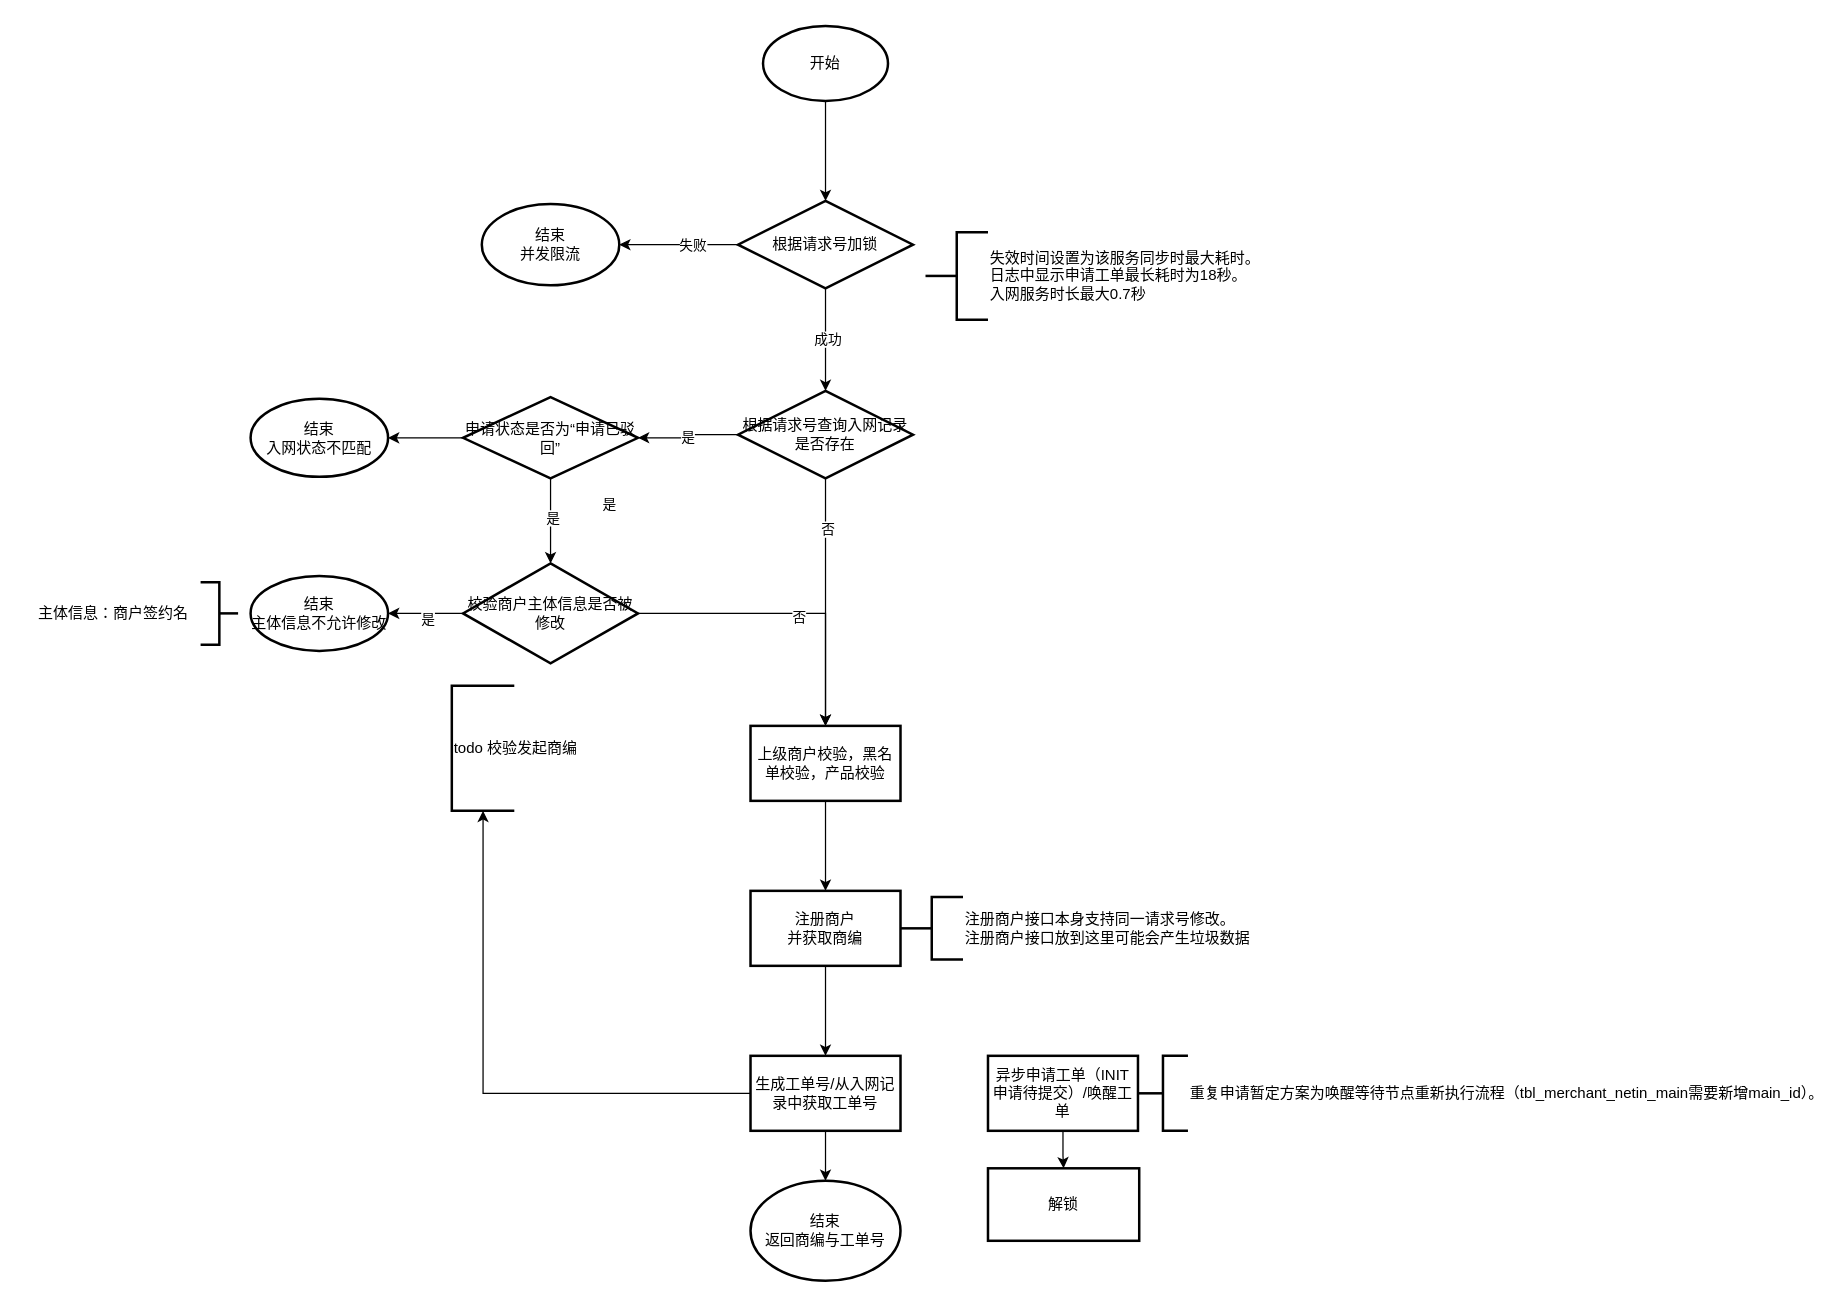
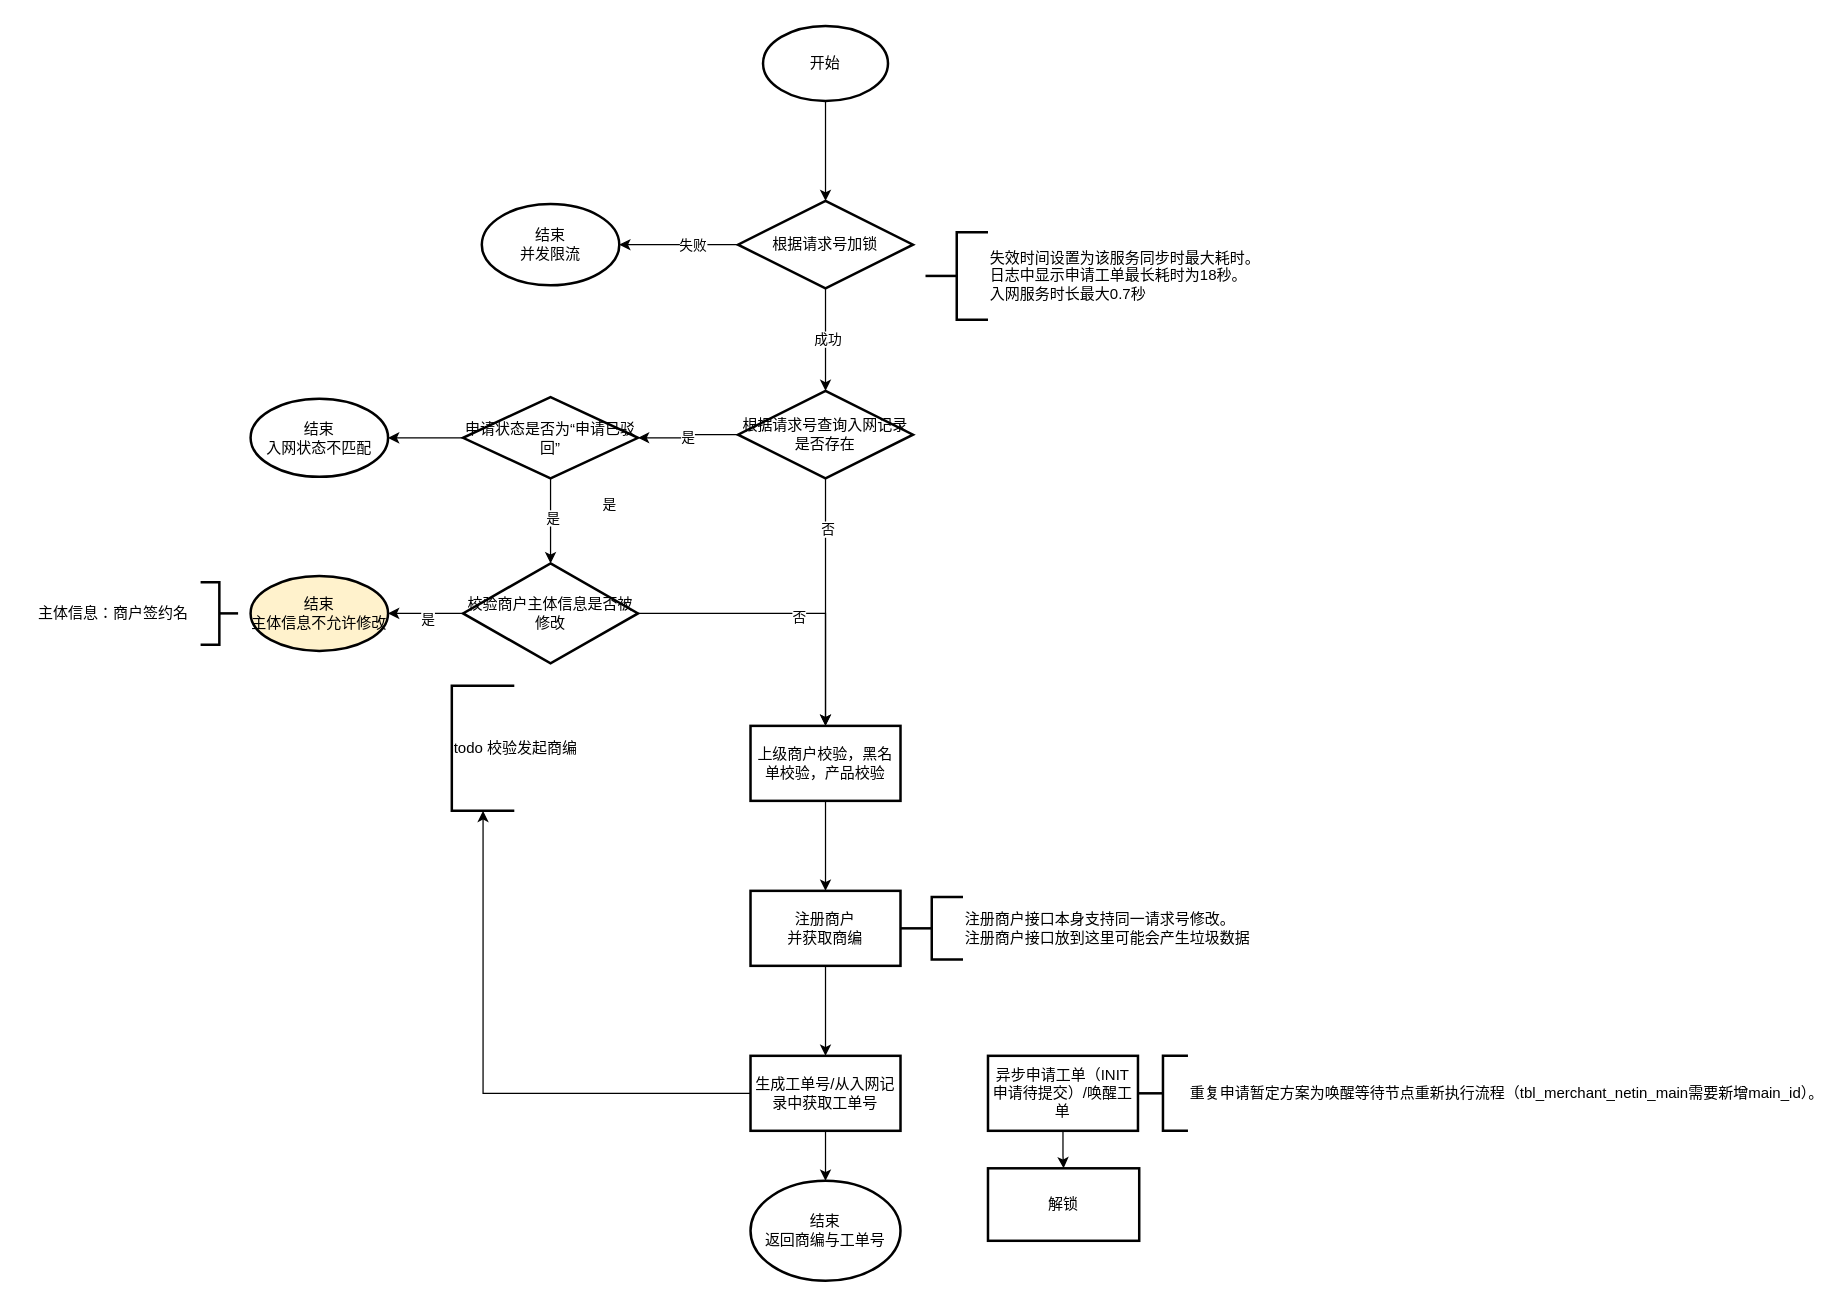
node "结束 主体信息不允许修改": fillcolor #ffffff -> #fff2cc
